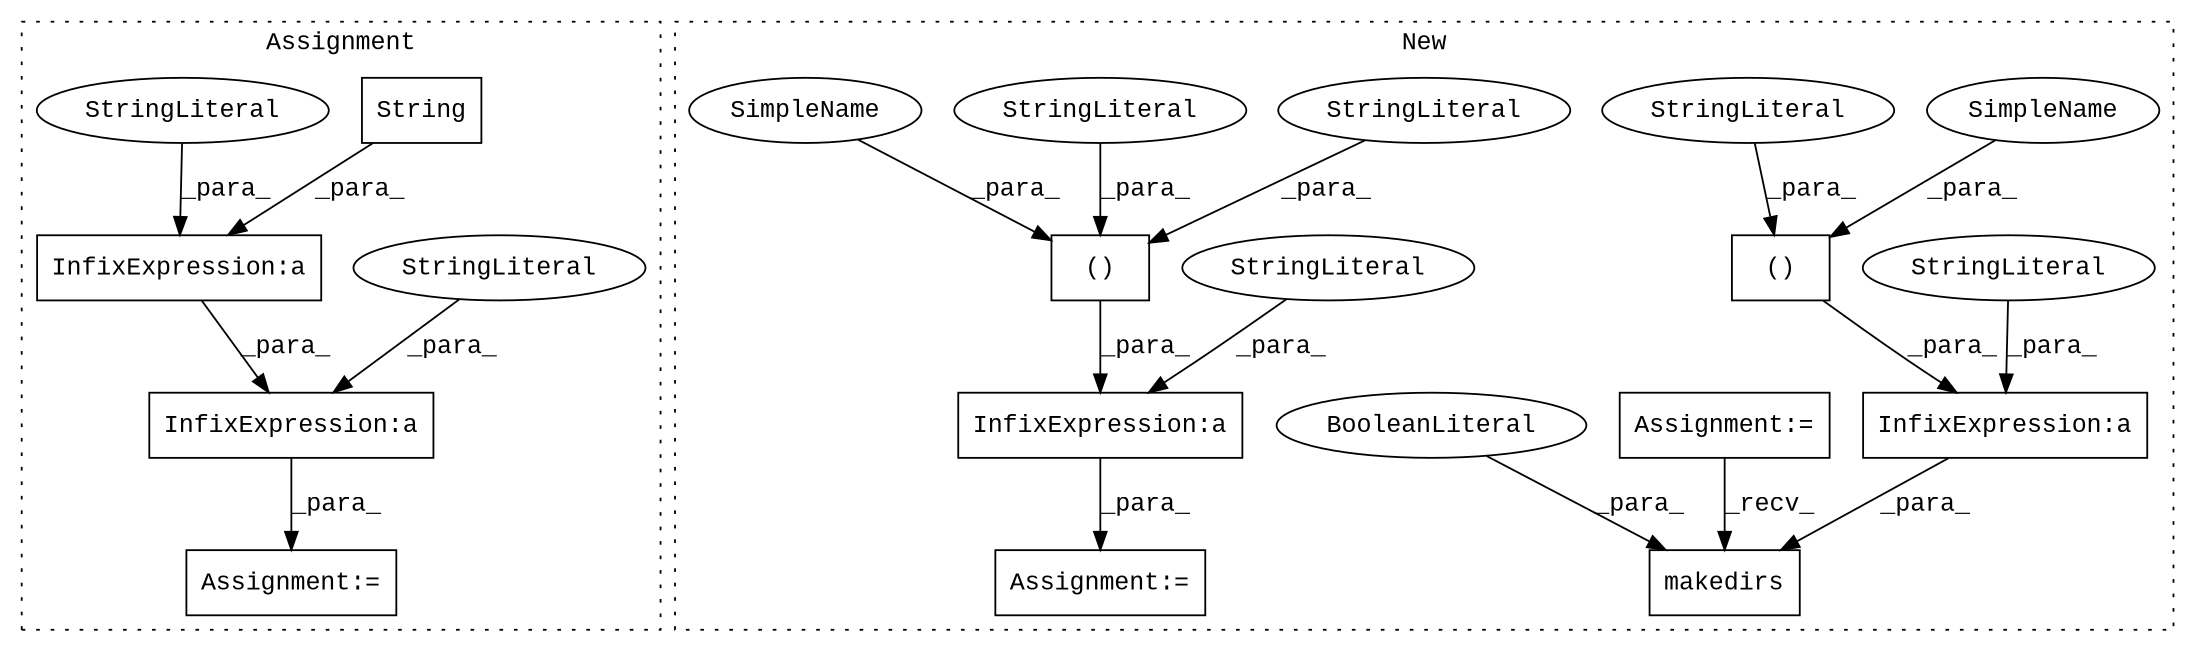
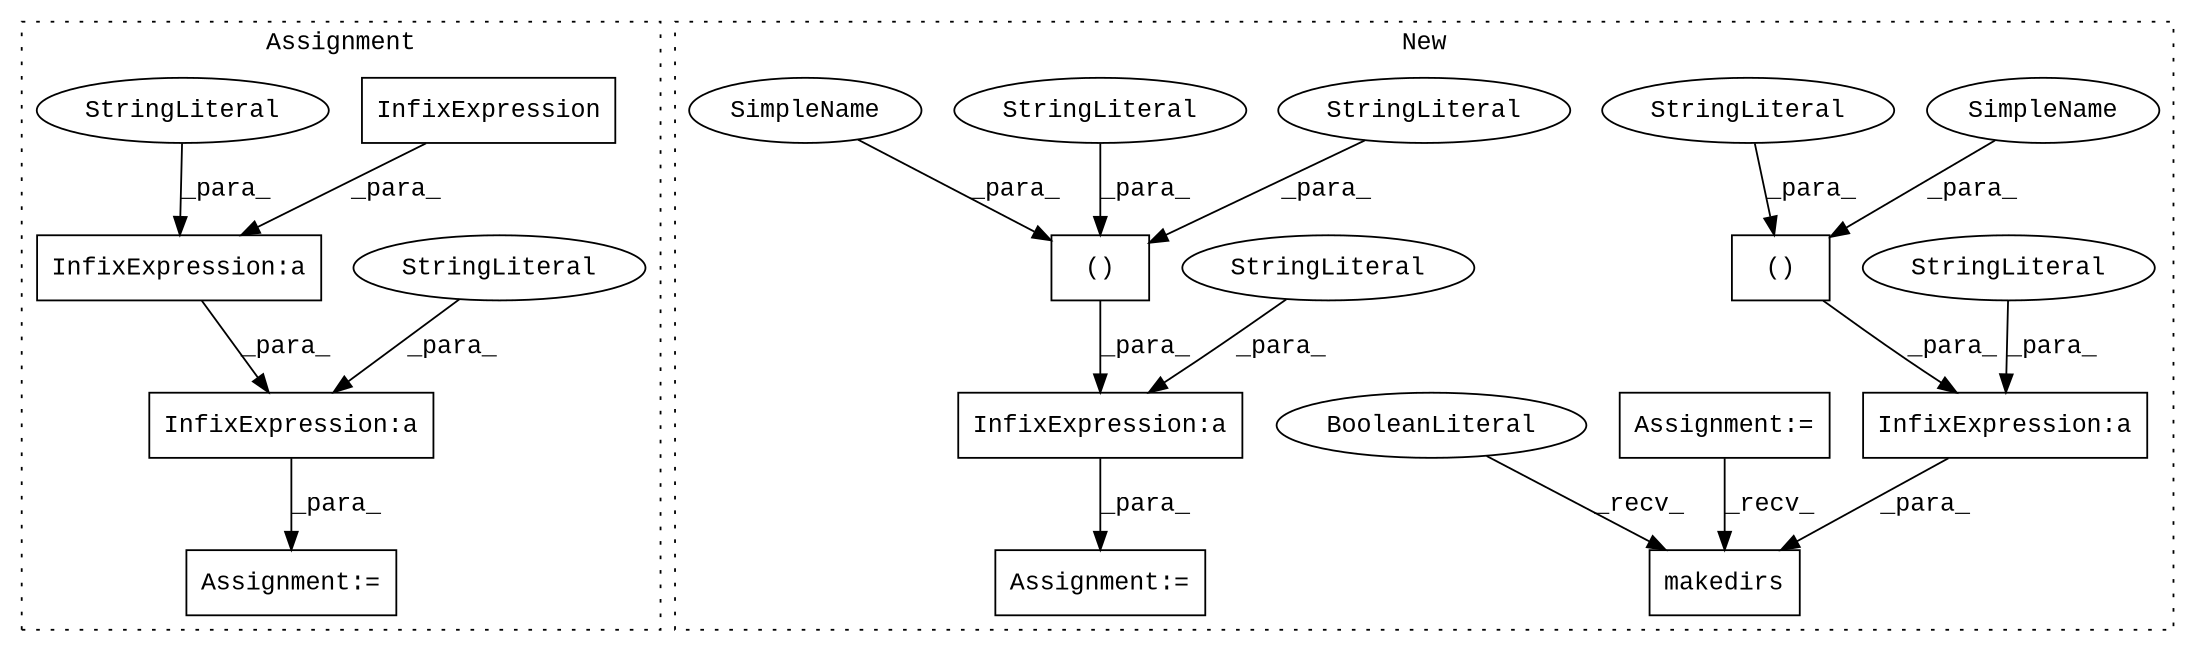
node "String": label "String" -> "InfixExpression"
edge "BooleanLiteral" -> "makedirs": label "_para_" -> "_recv_"
